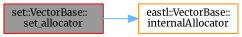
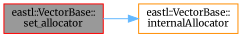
node "set::VectorBase:: set_allocator": label "set::VectorBase:: set_allocator" -> "eastl::VectorBase:: set_allocator"
